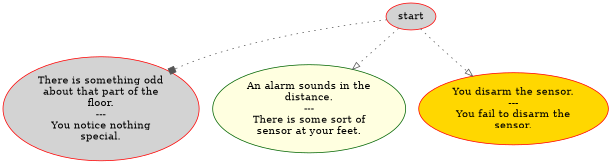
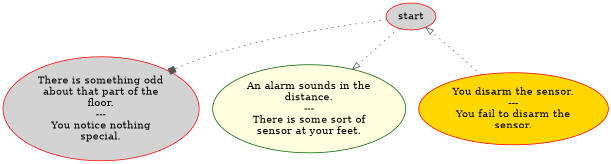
edge "start" -> "You disarm the sensor. --- You fail to disarm the sensor.": reversed
